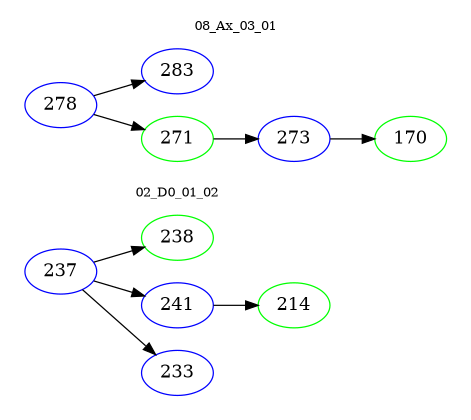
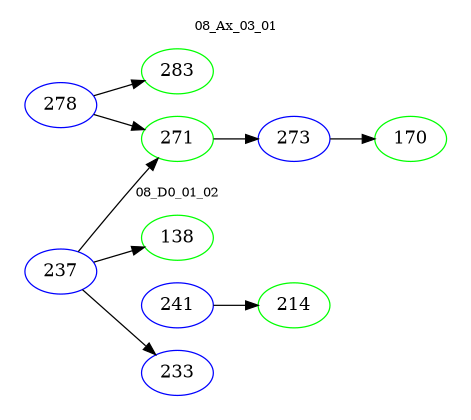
node "283": color blue -> green
cluster "02_D0_01_02": label "02_D0_01_02" -> "08_D0_01_02"
node "238": label "238" -> "138"
edge "237" -> "241": now "237" -> "271"
